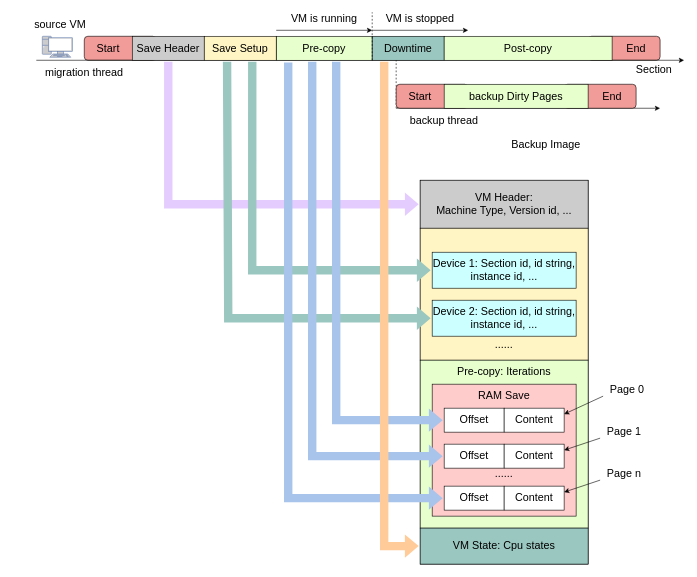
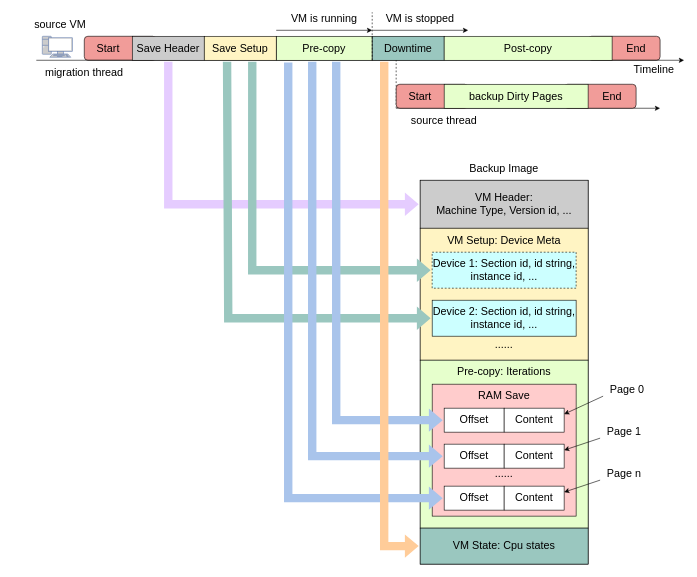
node "Section": label "Section" -> "Timeline"
node "backup thread": label "backup thread" -> "source thread"
node "Backup Image": moved (546, 144) -> (504, 168)
node "VM Setup: Device Meta": added
node "Device 1: Section id, id string, instance id, ...": style solid -> dashed
